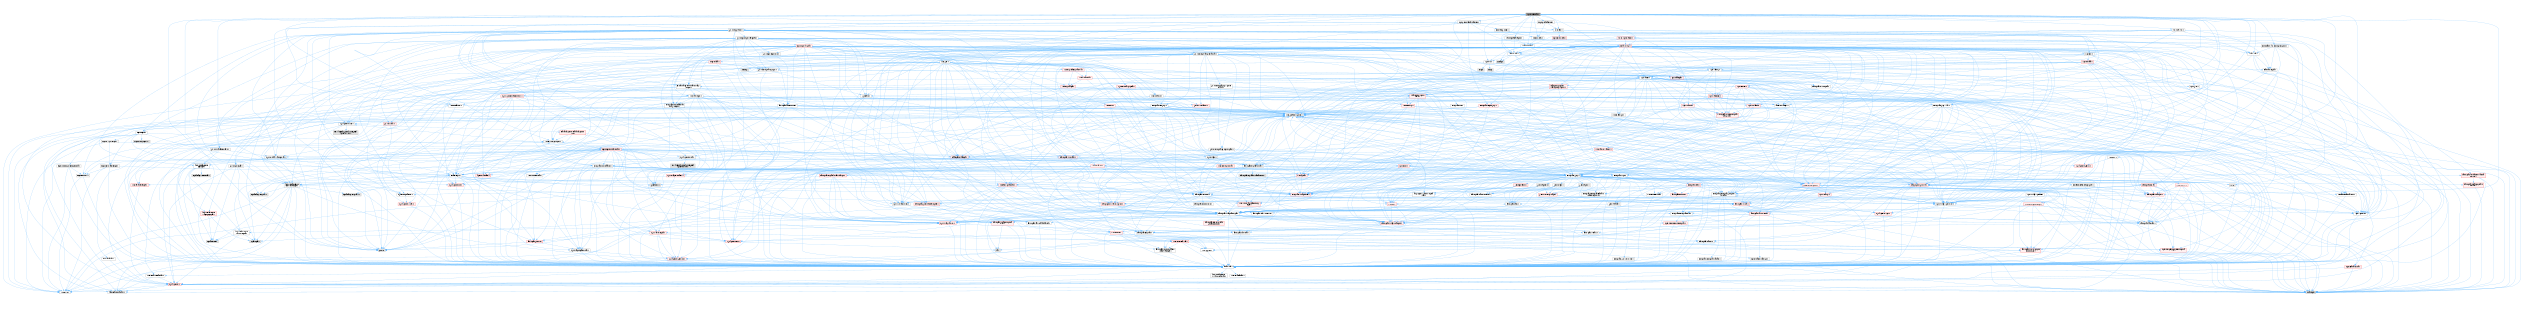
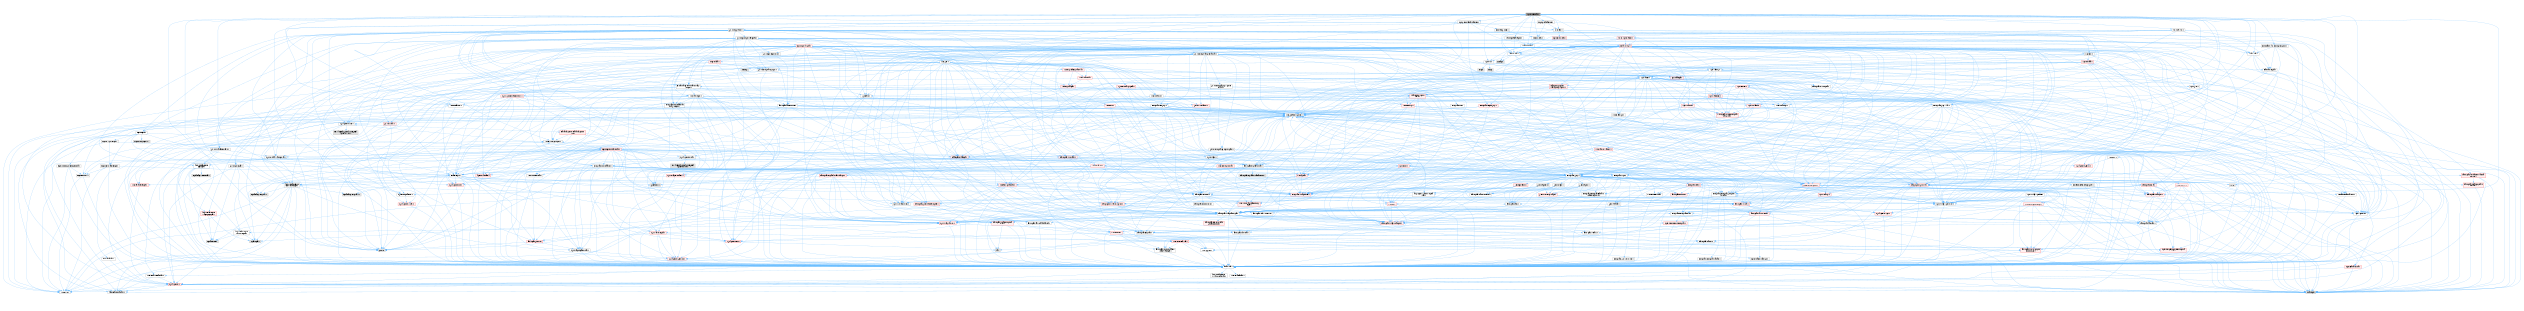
node "Vector/Timespan.h": label "Vector/Timespan.h" -> "Misc/Timespan.h"
